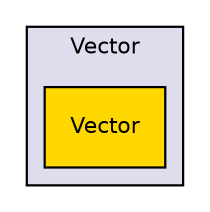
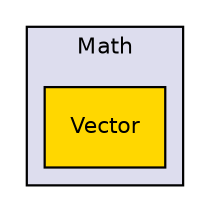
cluster "Vector": label "Vector" -> "Math"
